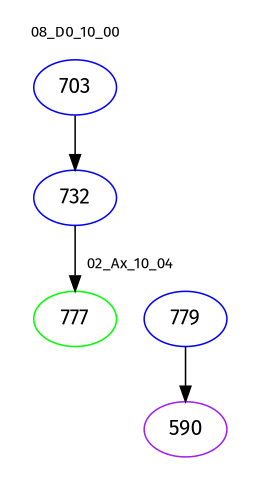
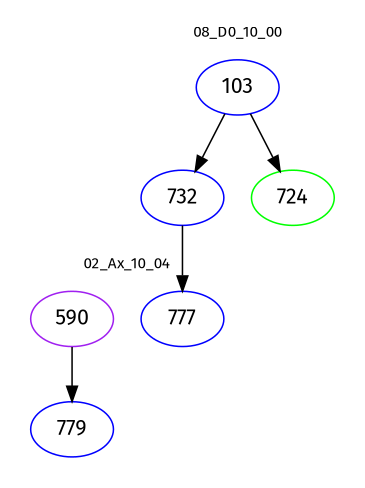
node "703": label "703" -> "103"
node "724": added
node "777": color green -> blue
edge "779" -> "590": reversed
